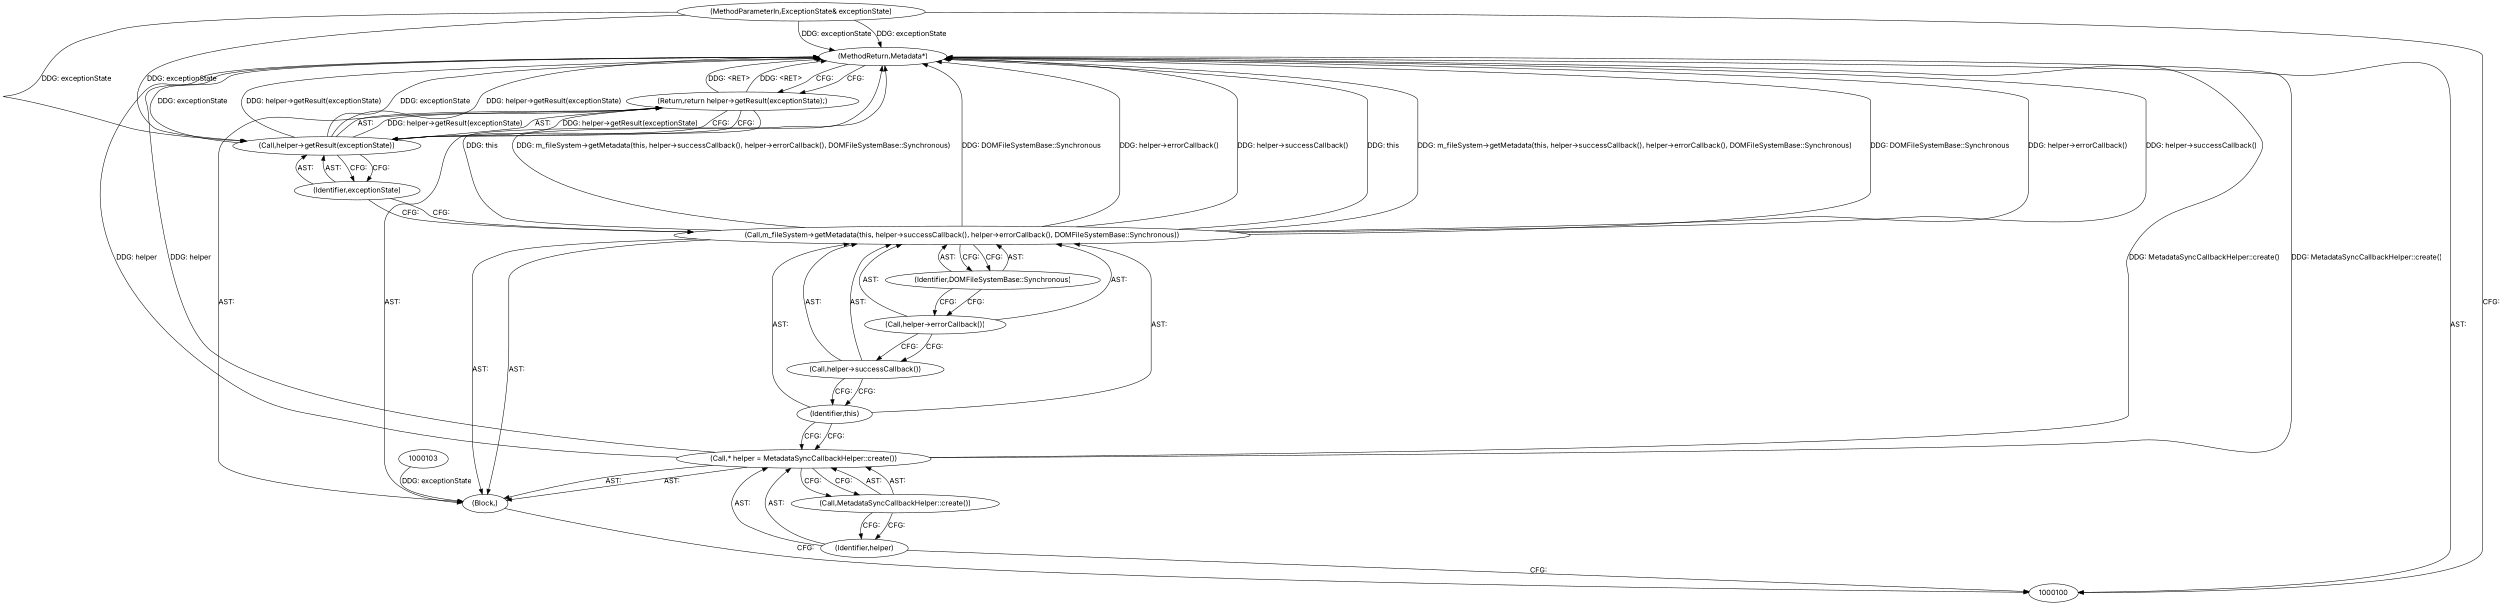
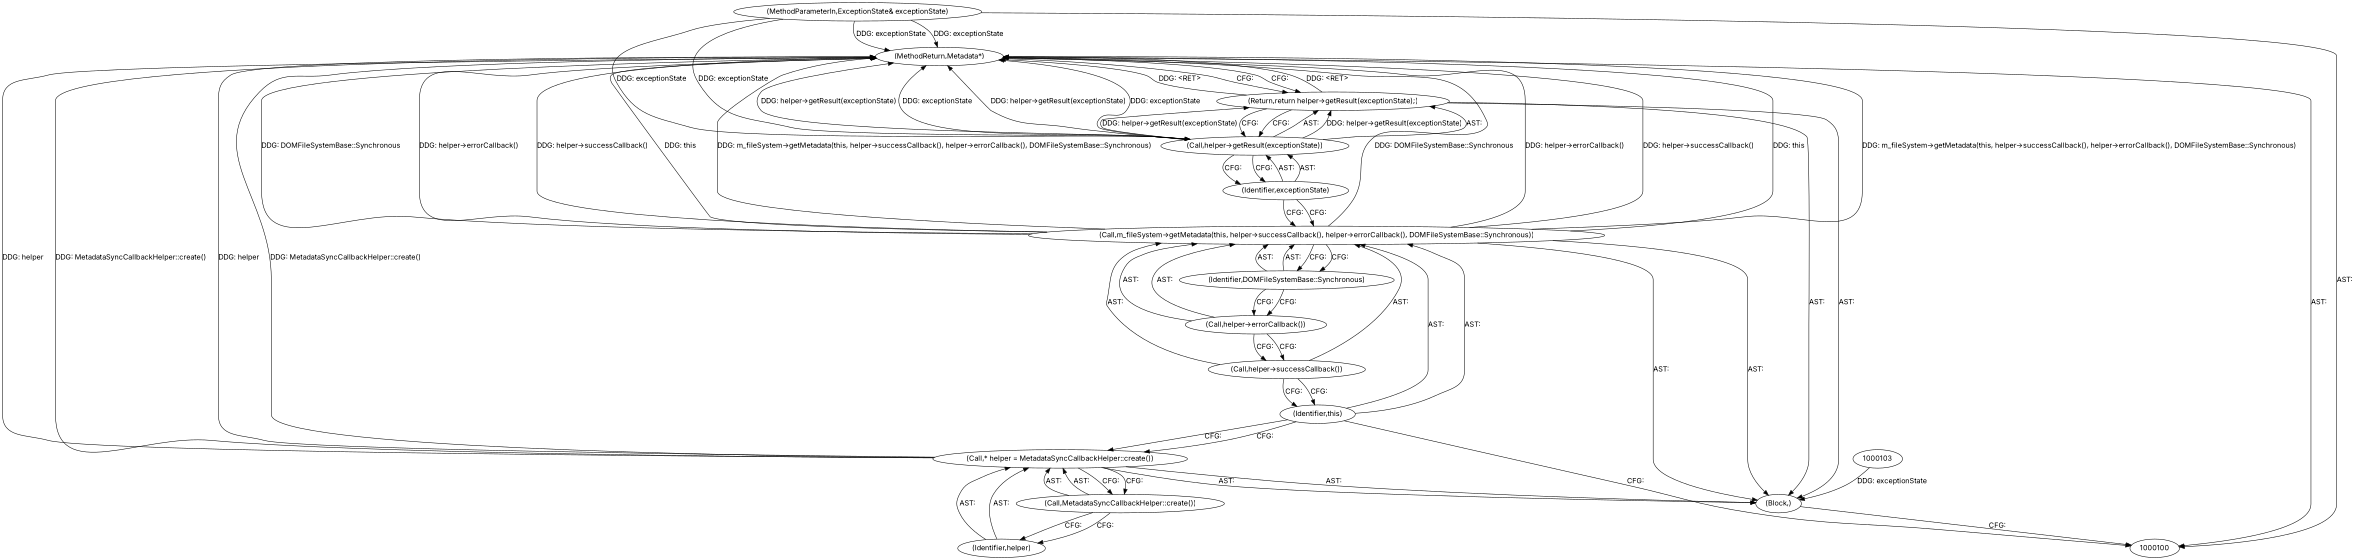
edge "(MethodParameterIn,ExceptionState& exceptionState)" -> "1000100": label "CFG: " -> "AST: "
edge "(Identifier,helper)" -> "1000100": now "(Identifier,this)" -> "1000100"
